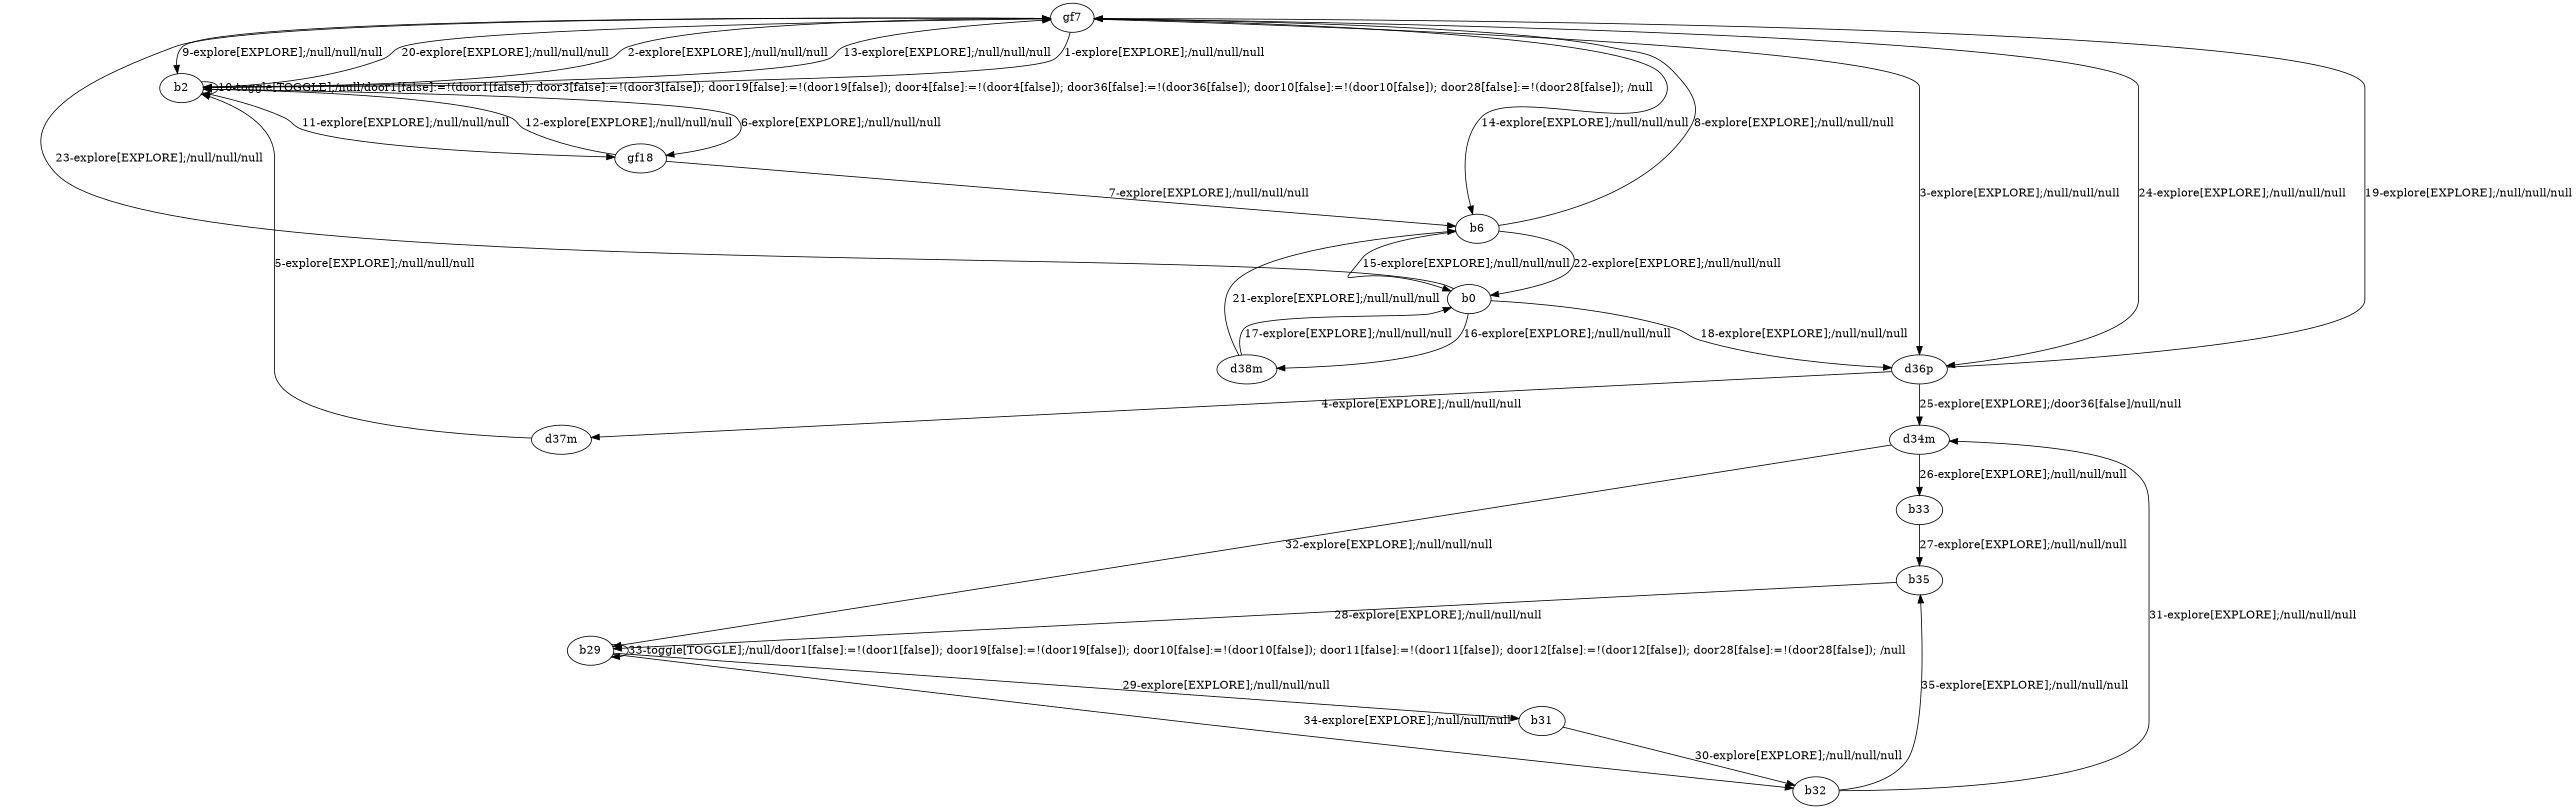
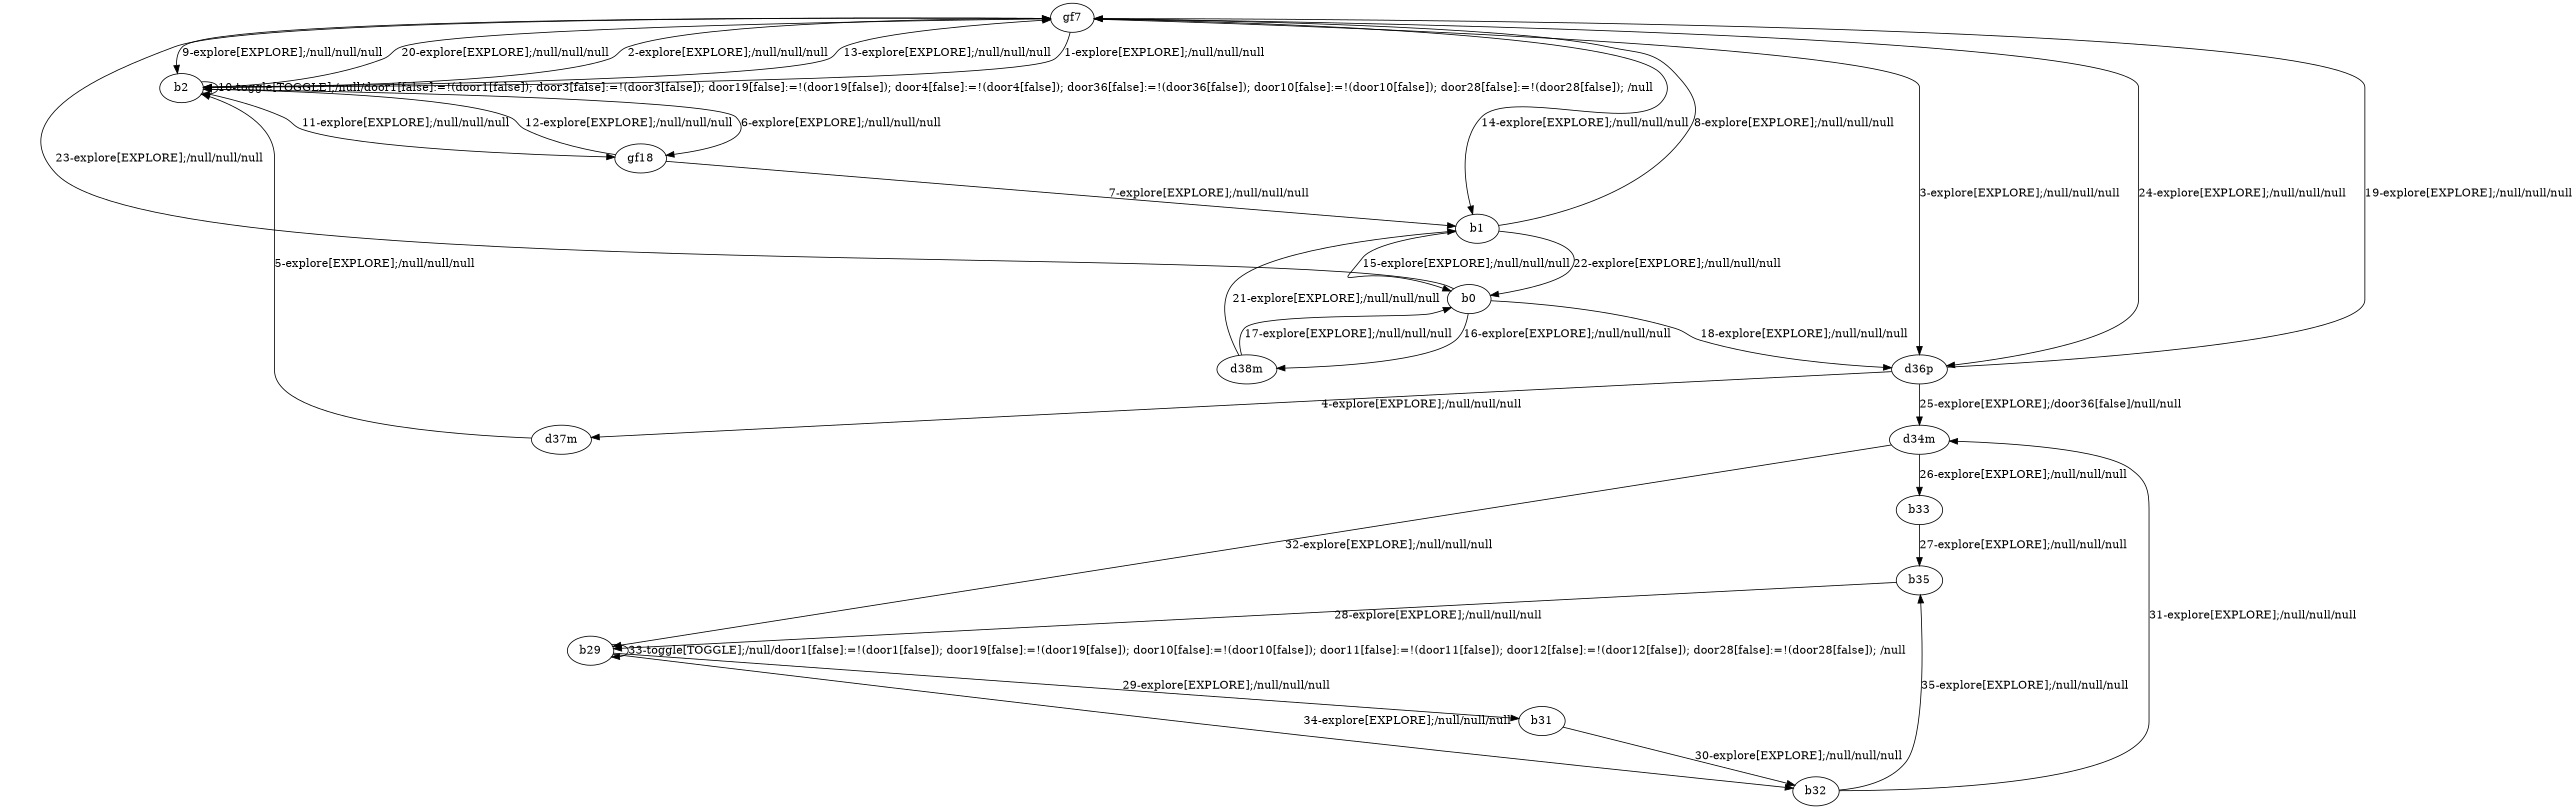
node "b6": label "b6" -> "b1"
